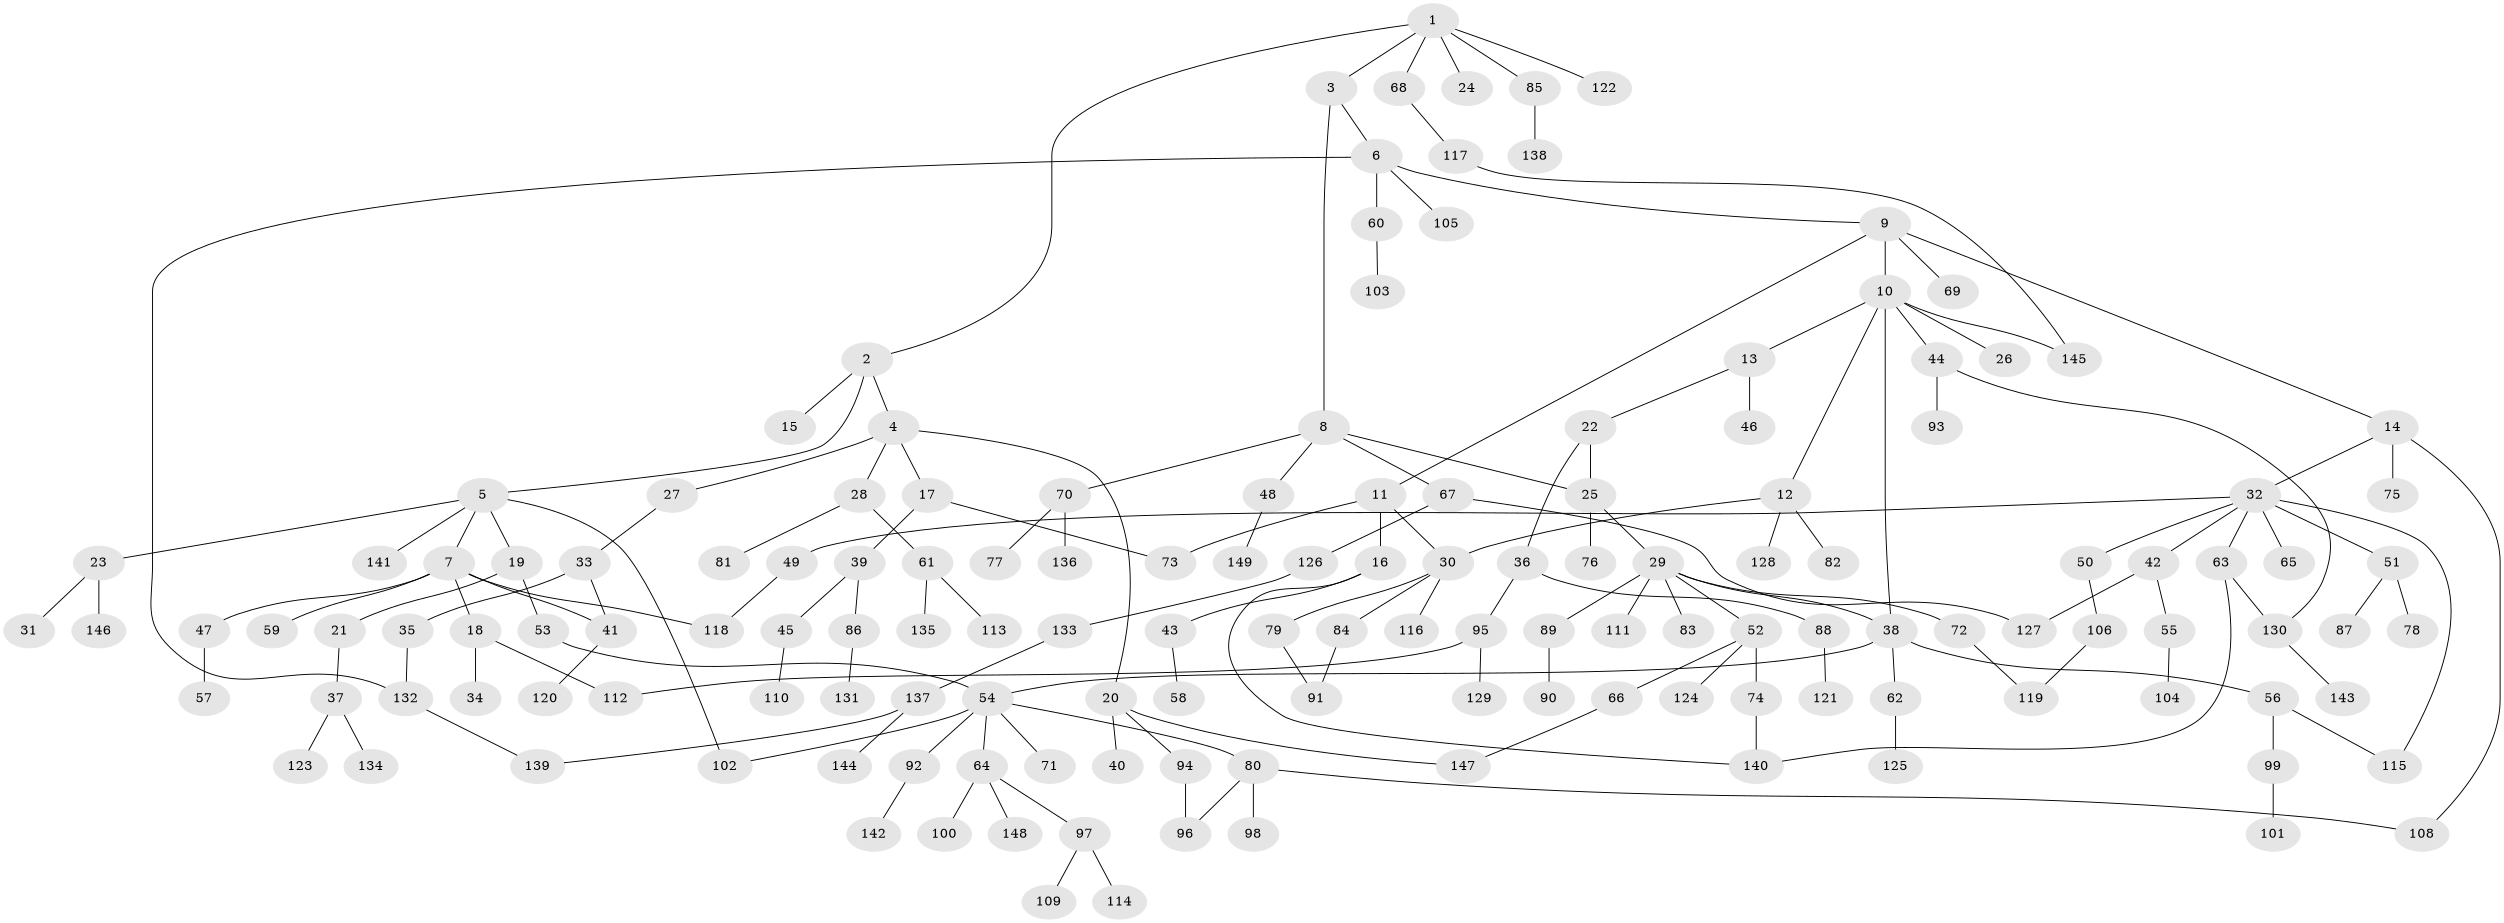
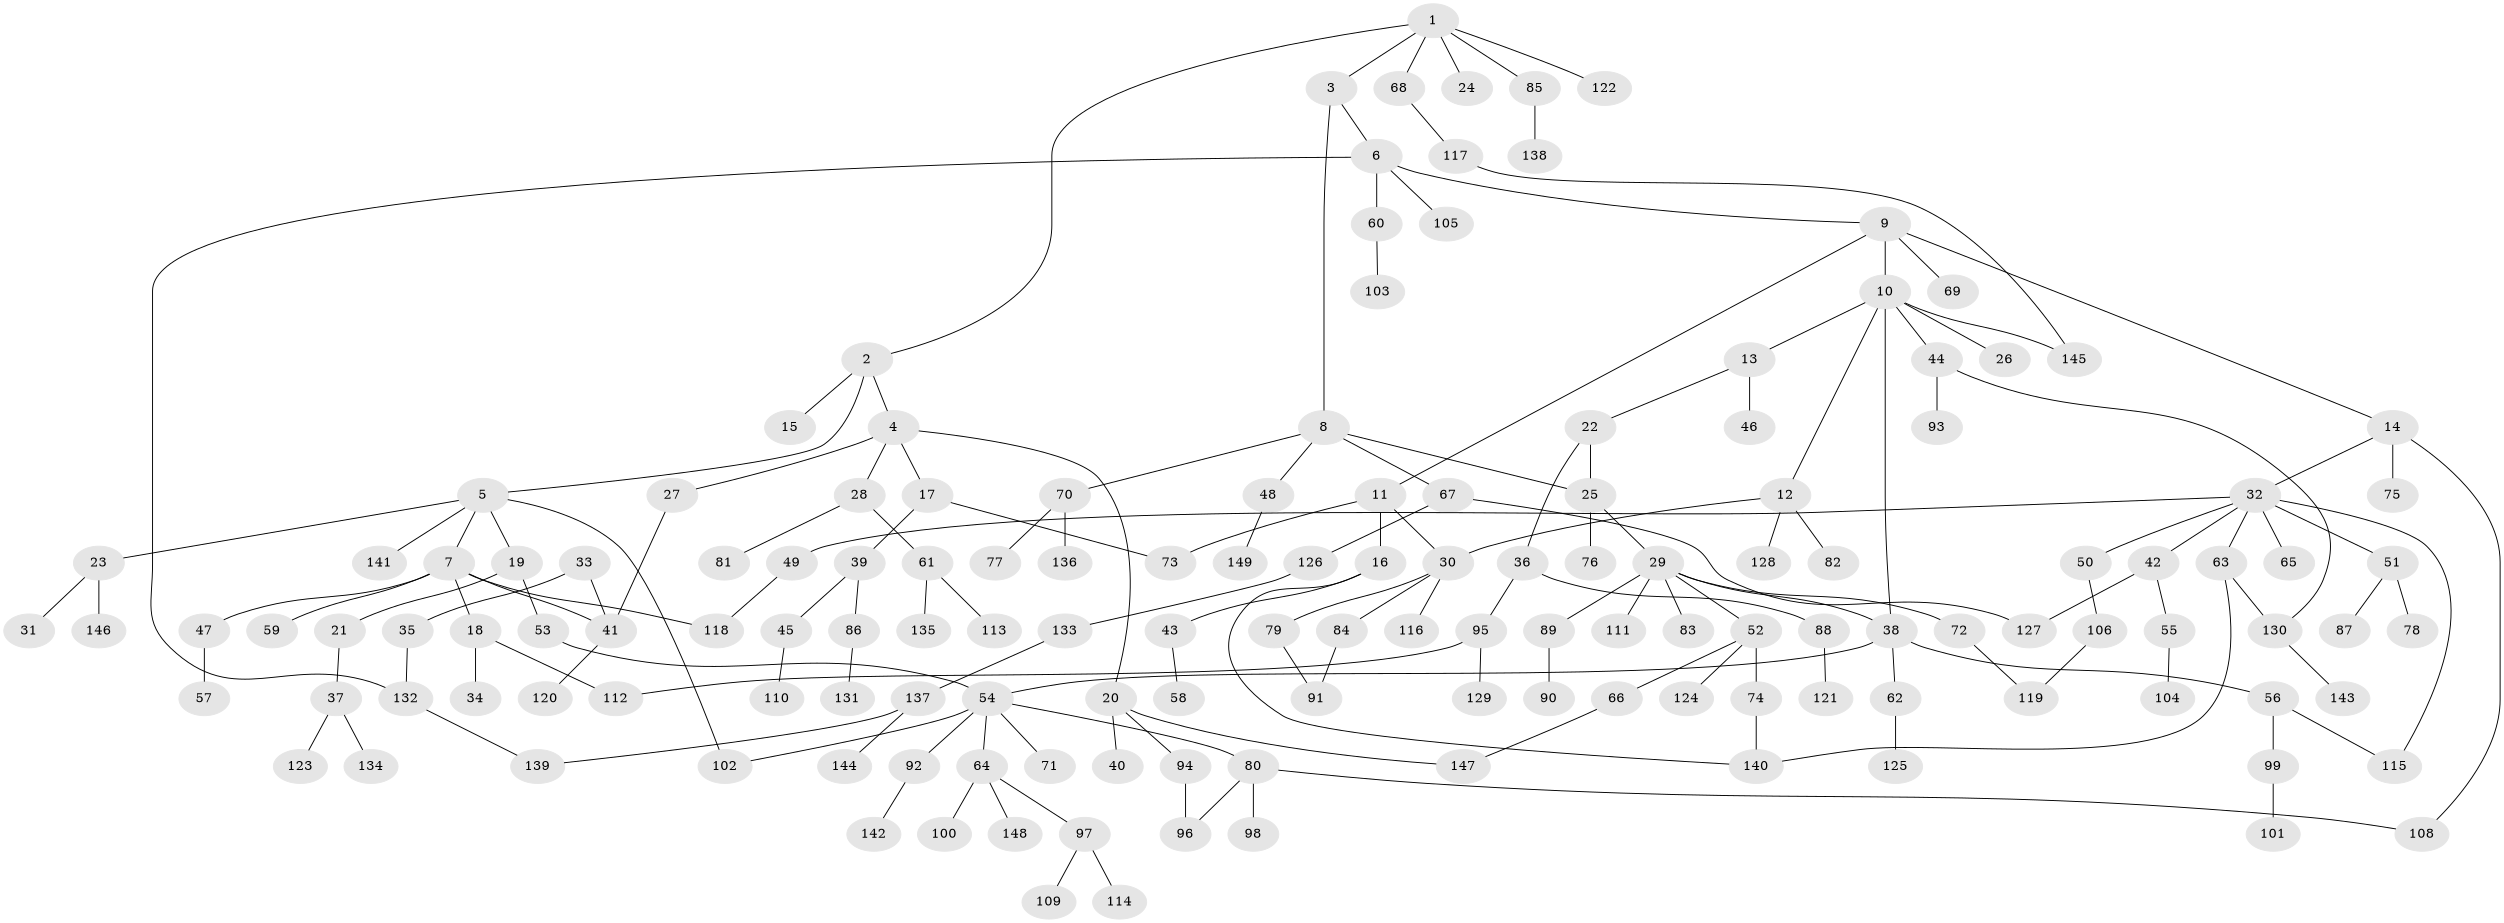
edge "27" -- "33": now "27" -- "41"
